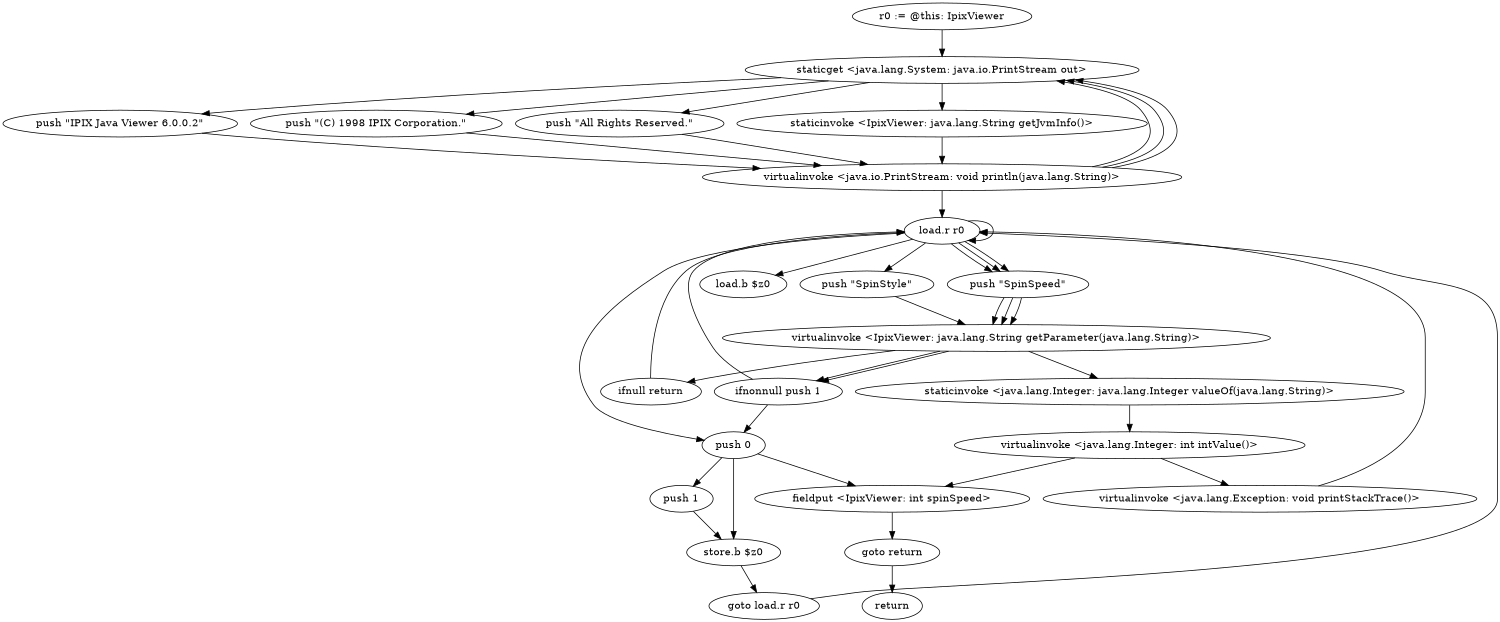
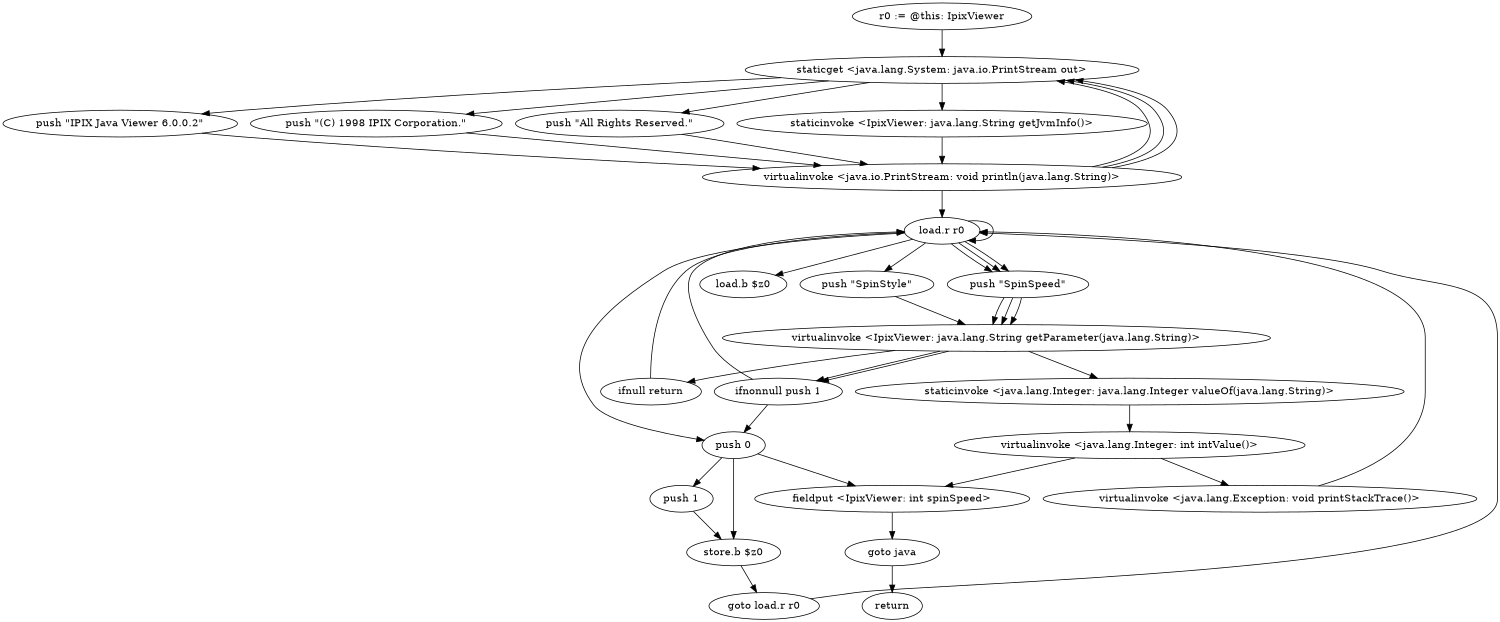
node "goto return": label "goto return" -> "goto java"
